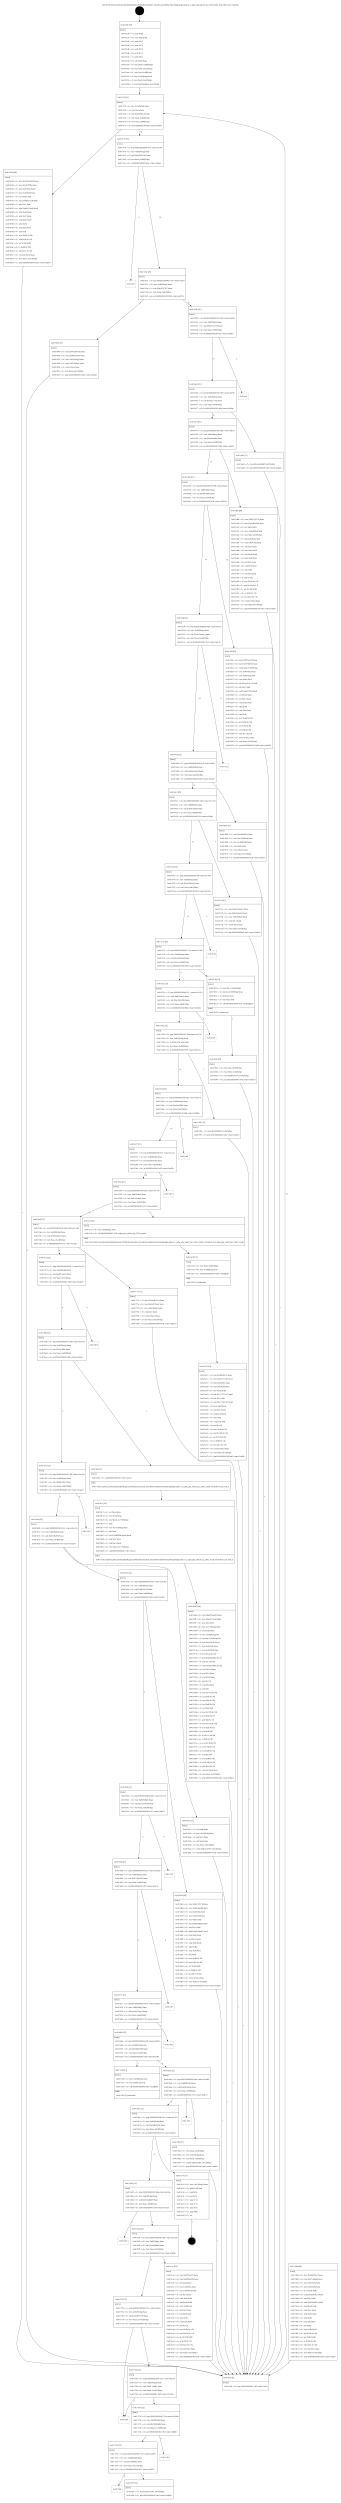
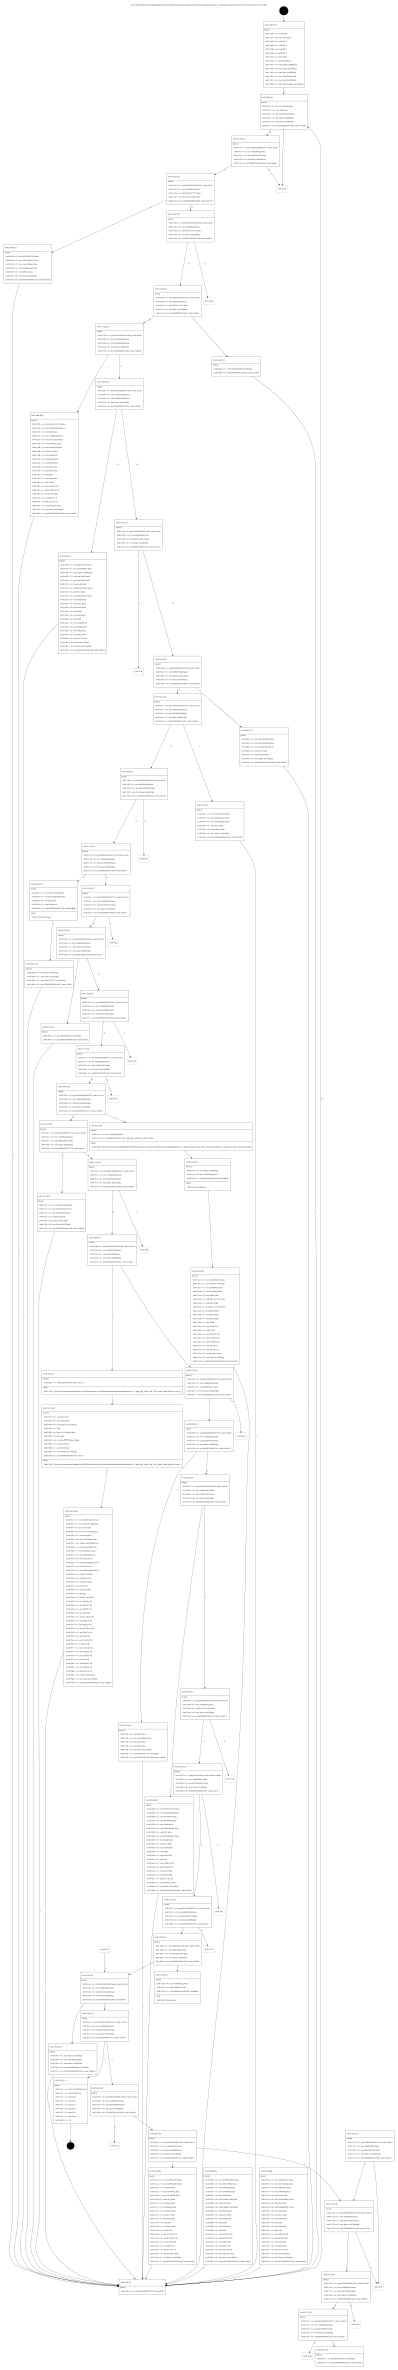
edge "0x4013ff [26]" -> "0x401864 [88]": now "0x4013ff [26]" -> "0x401abe"
edge "0x4016a3 [25]" -> "0x401c94": reversed
edge "0x4016ee [25]" -> "0x401707 [25]": now "0x4016ee [25]" -> "0x401720 [25]"
